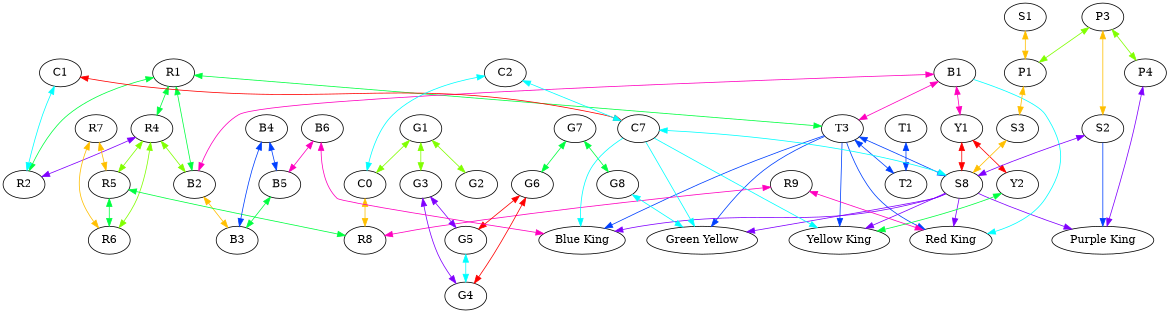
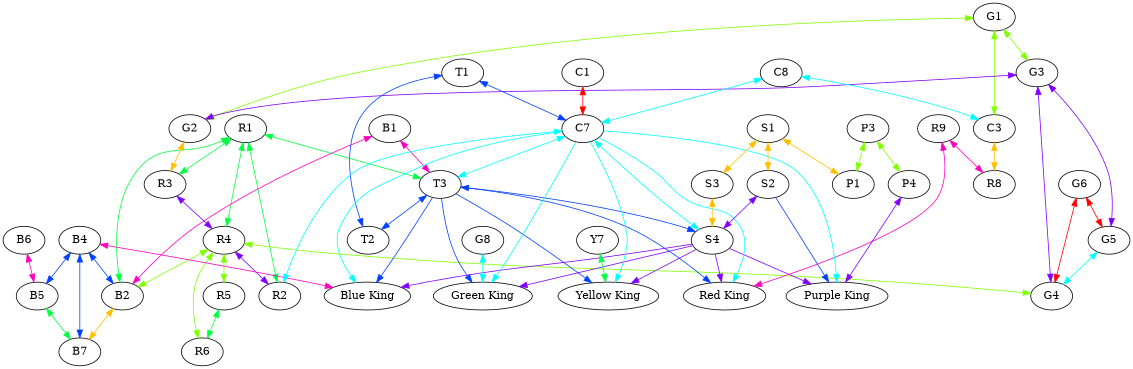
node "C2": label "C2" -> "C8"
edge "P3" -- "S2": now "S1" -- "S2"
edge "G3" -- "G2": added
edge "T1" -- "C7": added
edge "P1" -- "S3": now "S1" -- "S3"
edge "C1" -- "R2": now "C7" -- "R2"
node "R7": removed
node "G7": removed
node "Y1": removed
edge "C7" -- "Purple King": added
edge "B1" -- "Red King": now "C7" -- "Red King"
edge "C7" -- "T3": added
node "R3": added
node "C0": label "C0" -> "C3"
node "S8": label "S8" -> "S4"
node "Y2": label "Y2" -> "Y7"
edge "B6" -- "Blue King": now "B4" -- "Blue King"
edge "R5" -- "R8": removed
node "B3": label "B3" -> "B7"
node "Green Yellow": label "Green Yellow" -> "Green King"
edge "B4" -- "B2": added
edge "R4" -- "G4": added
